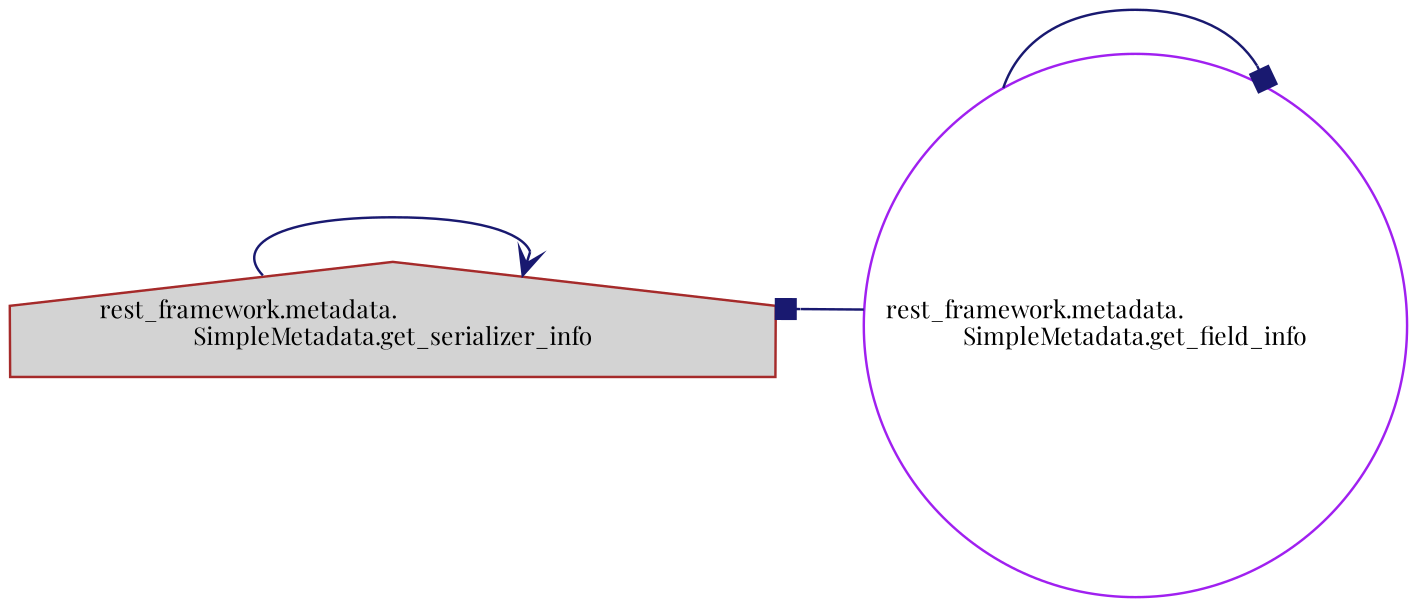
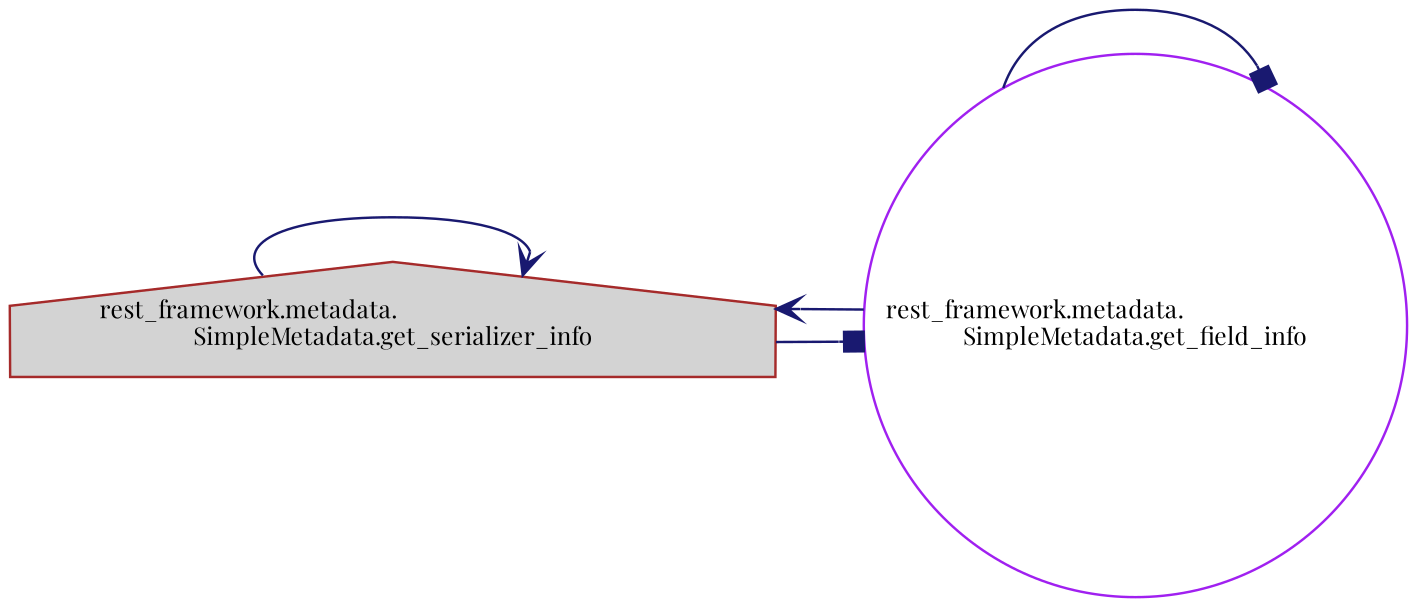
edge "rest_framework.metadata. SimpleMetadata.get_field_info" -> "rest_framework.metadata. SimpleMetadata.get_serializer_info": arrowhead box -> vee
edge "rest_framework.metadata. SimpleMetadata.get_serializer_info" -> "rest_framework.metadata. SimpleMetadata.get_field_info": added
